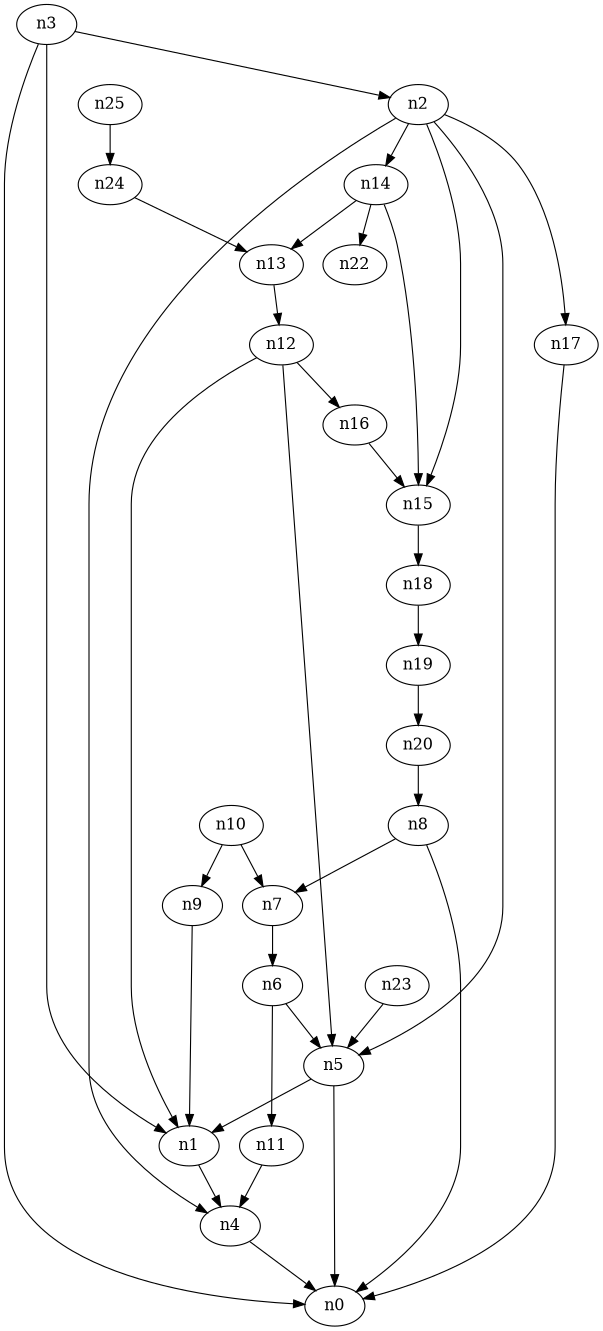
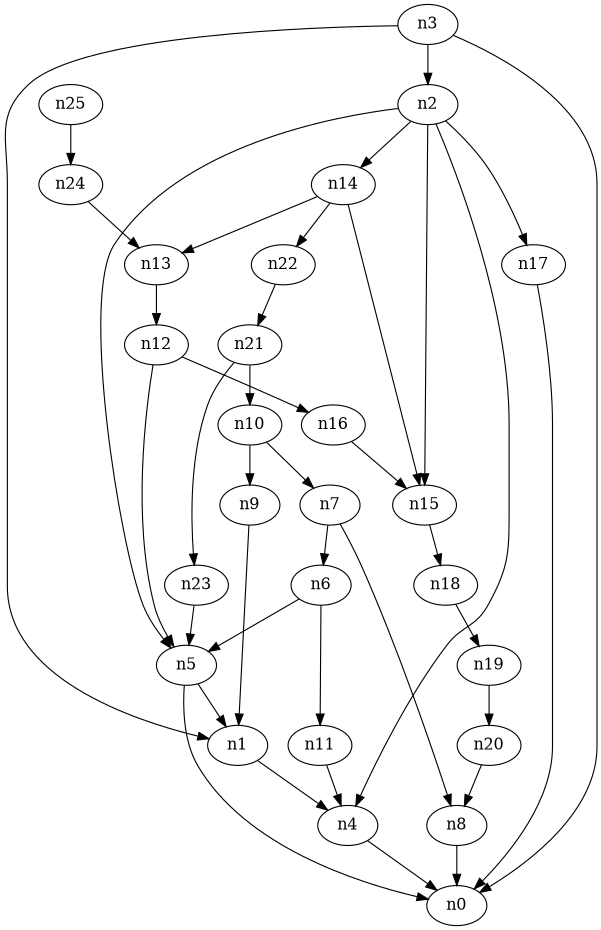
node "n21": added
edge "n12" -> "n1": removed
edge "n8" -> "n7": reversed
